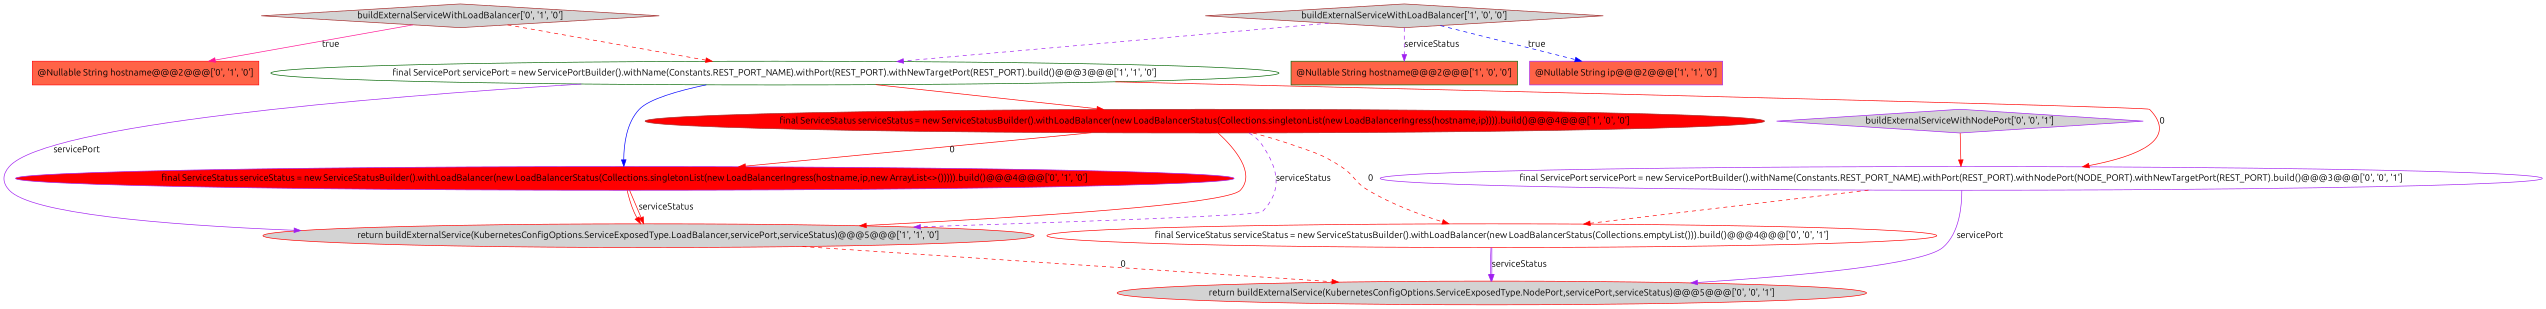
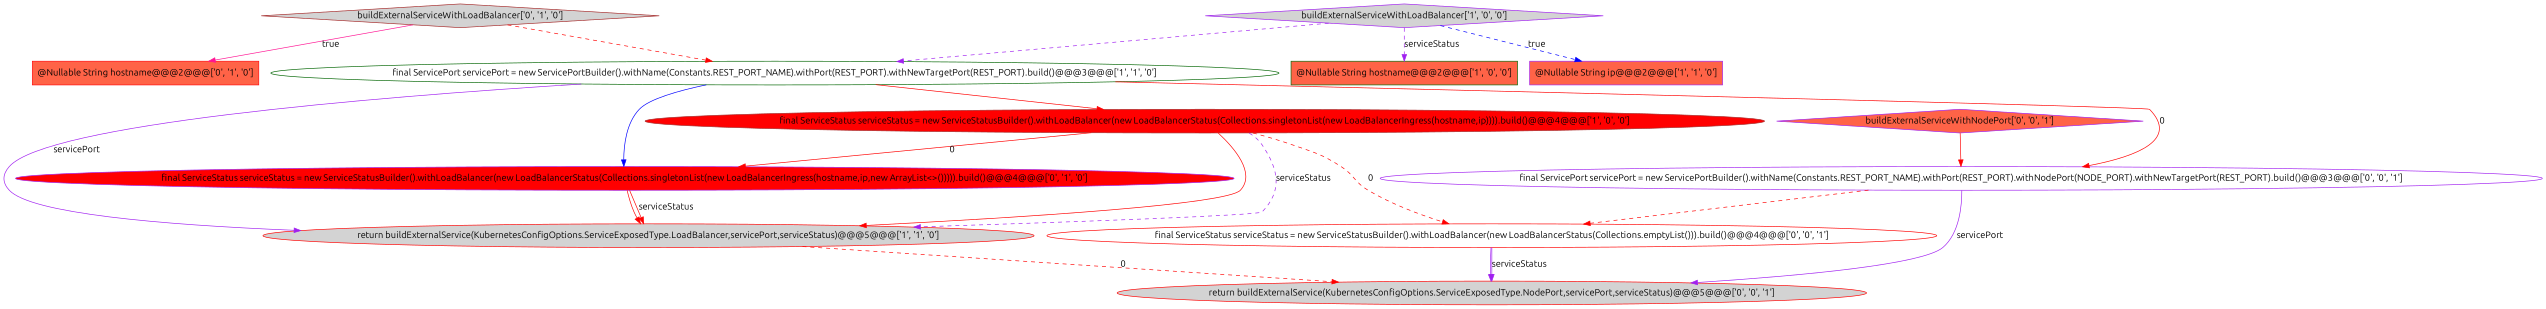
node "buildExternalServiceWithLoadBalancer['1', '0', '0']": color brown -> purple
node "buildExternalServiceWithNodePort['0', '0', '1']": fillcolor lightgray -> tomato
